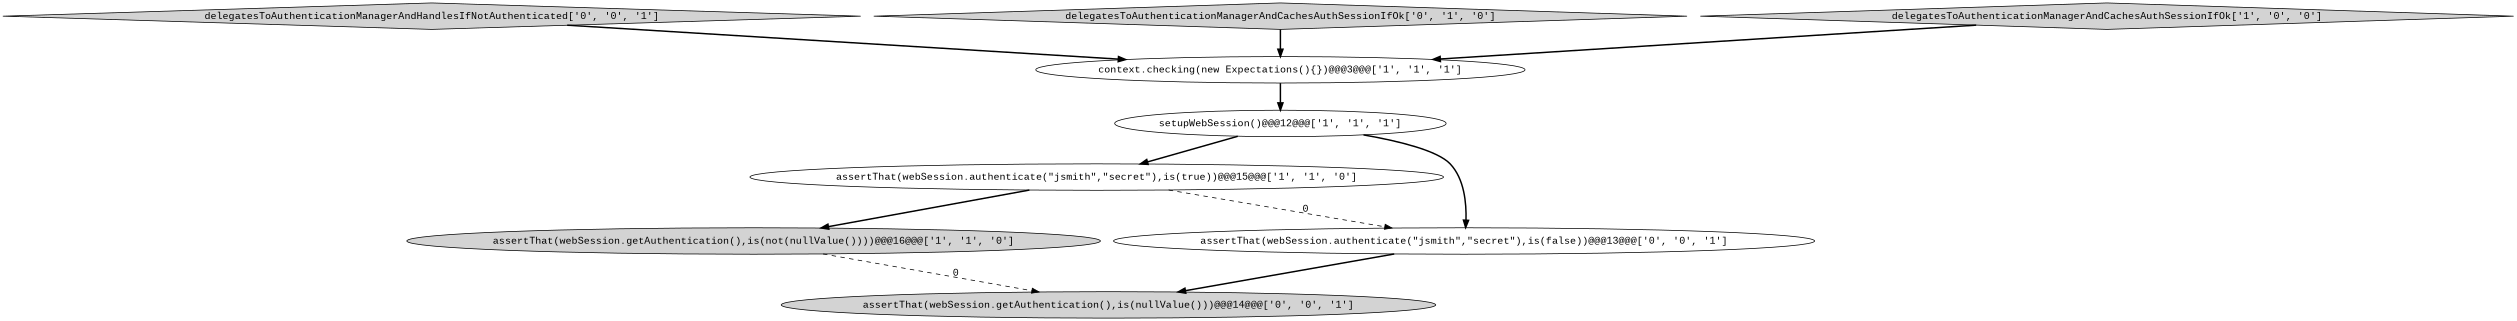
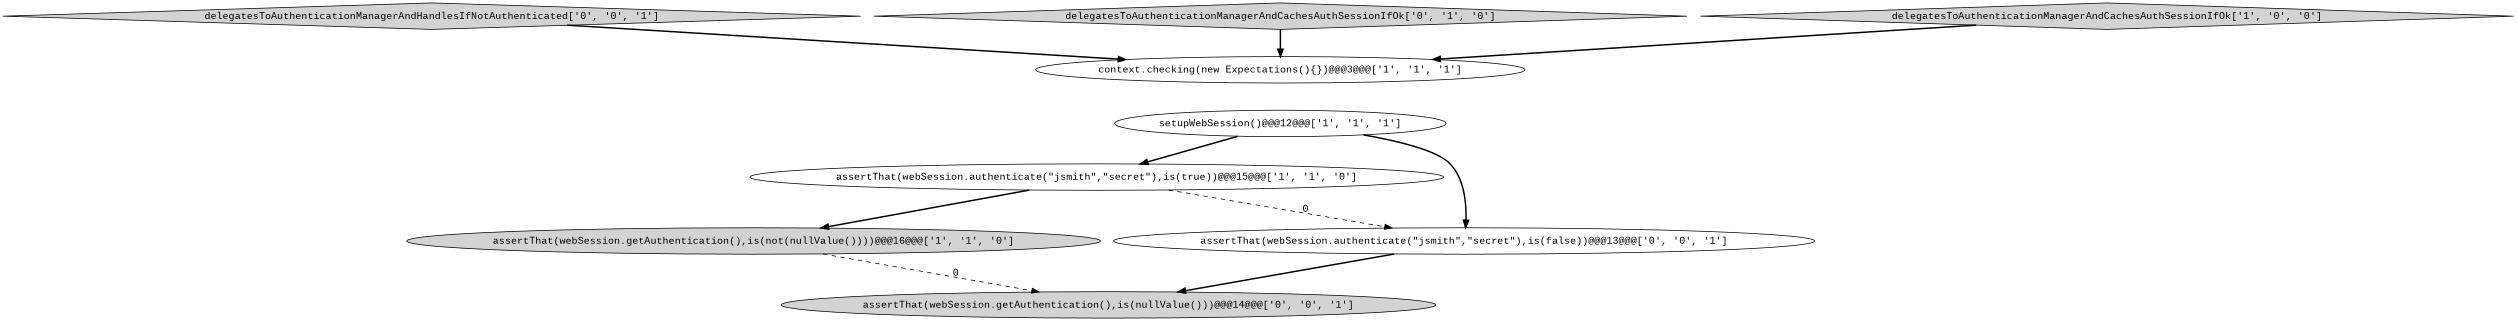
edge "context.checking(new Expectations(){})@@@3@@@['1', '1', '1']" -> "setupWebSession()@@@12@@@['1', '1', '1']": removed
